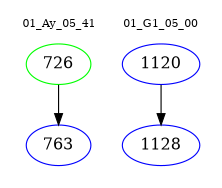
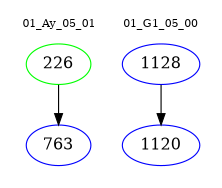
cluster "01_Ay_05_41": label "01_Ay_05_41" -> "01_Ay_05_01"
node "726": label "726" -> "226"
edge "1120" -> "1128": reversed
